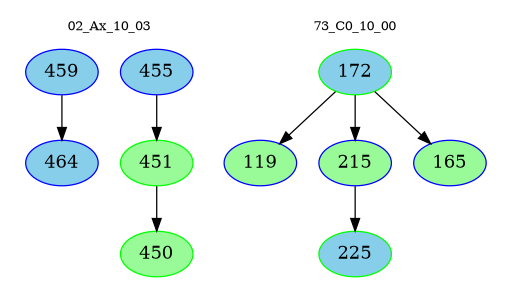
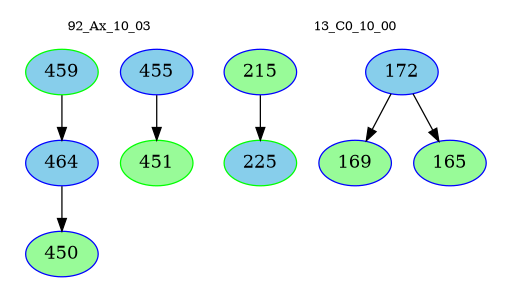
cluster "02_Ax_10_03": label "02_Ax_10_03" -> "92_Ax_10_03"
cluster "73_C0_10_00": label "73_C0_10_00" -> "13_C0_10_00"
node "459": color blue -> green
node "172": color green -> blue
edge "172" -> "215": removed
node "119": label "119" -> "169"
edge "451" -> "450": now "464" -> "450"
node "450": color green -> blue
